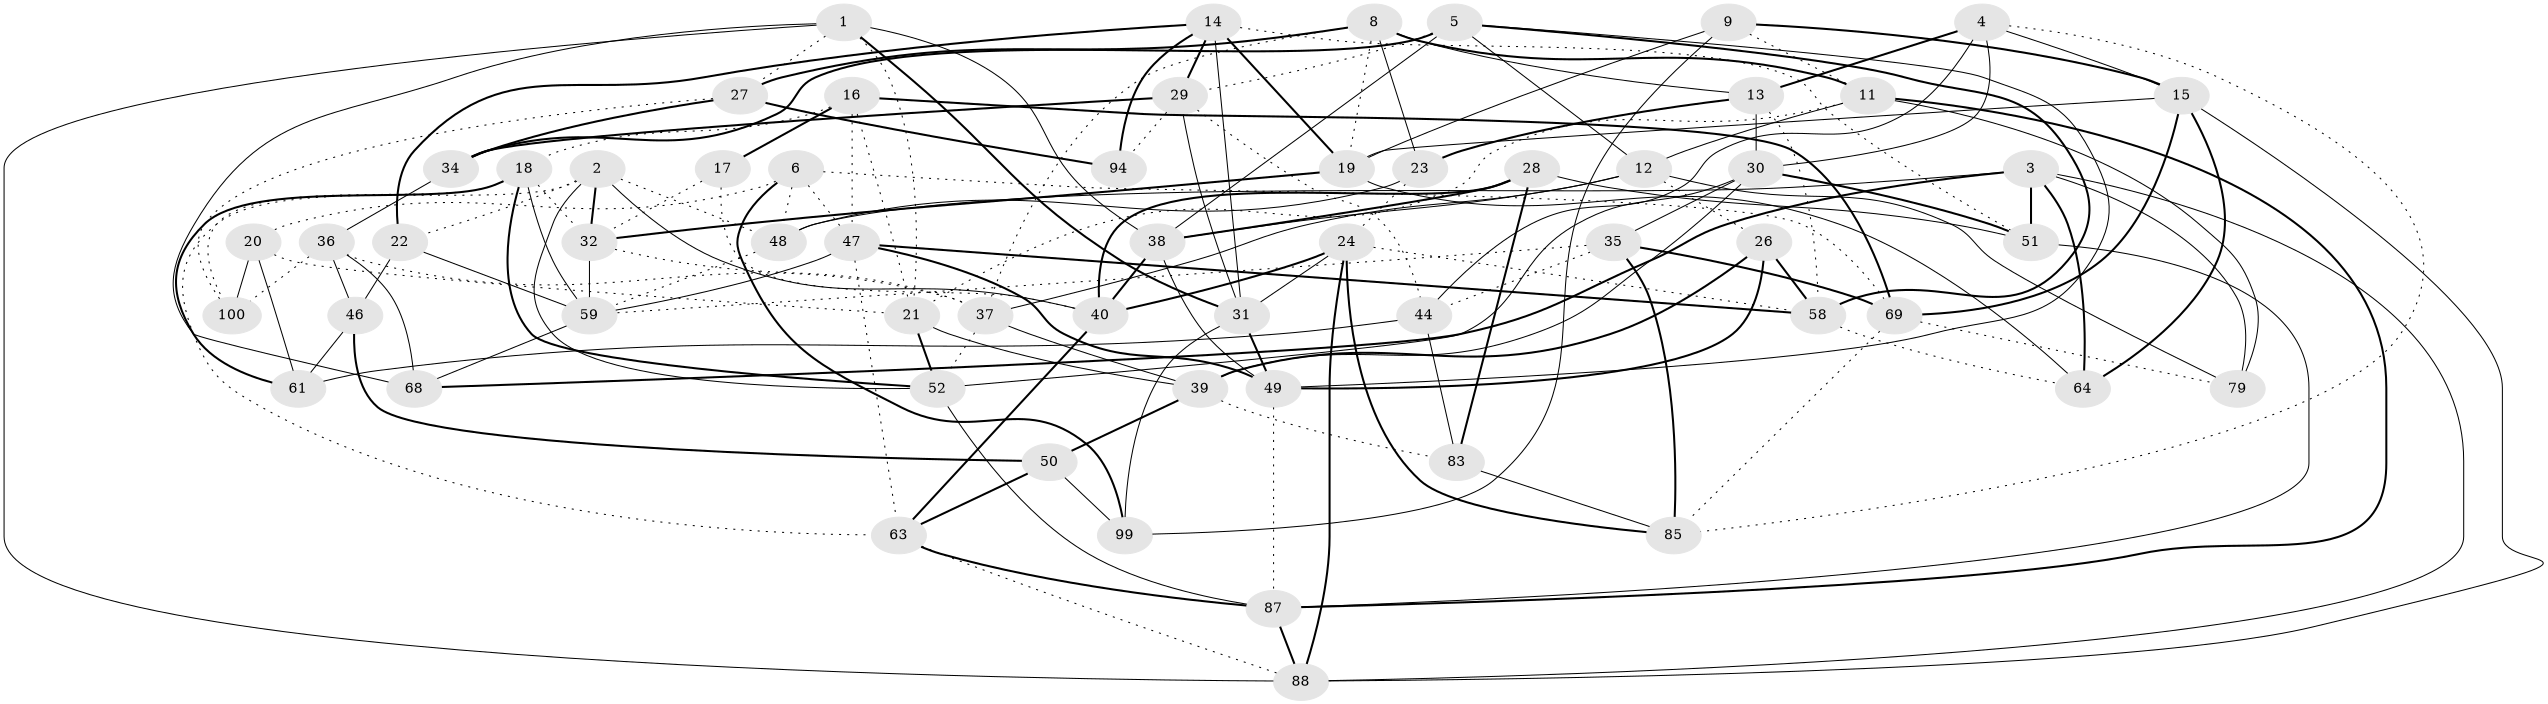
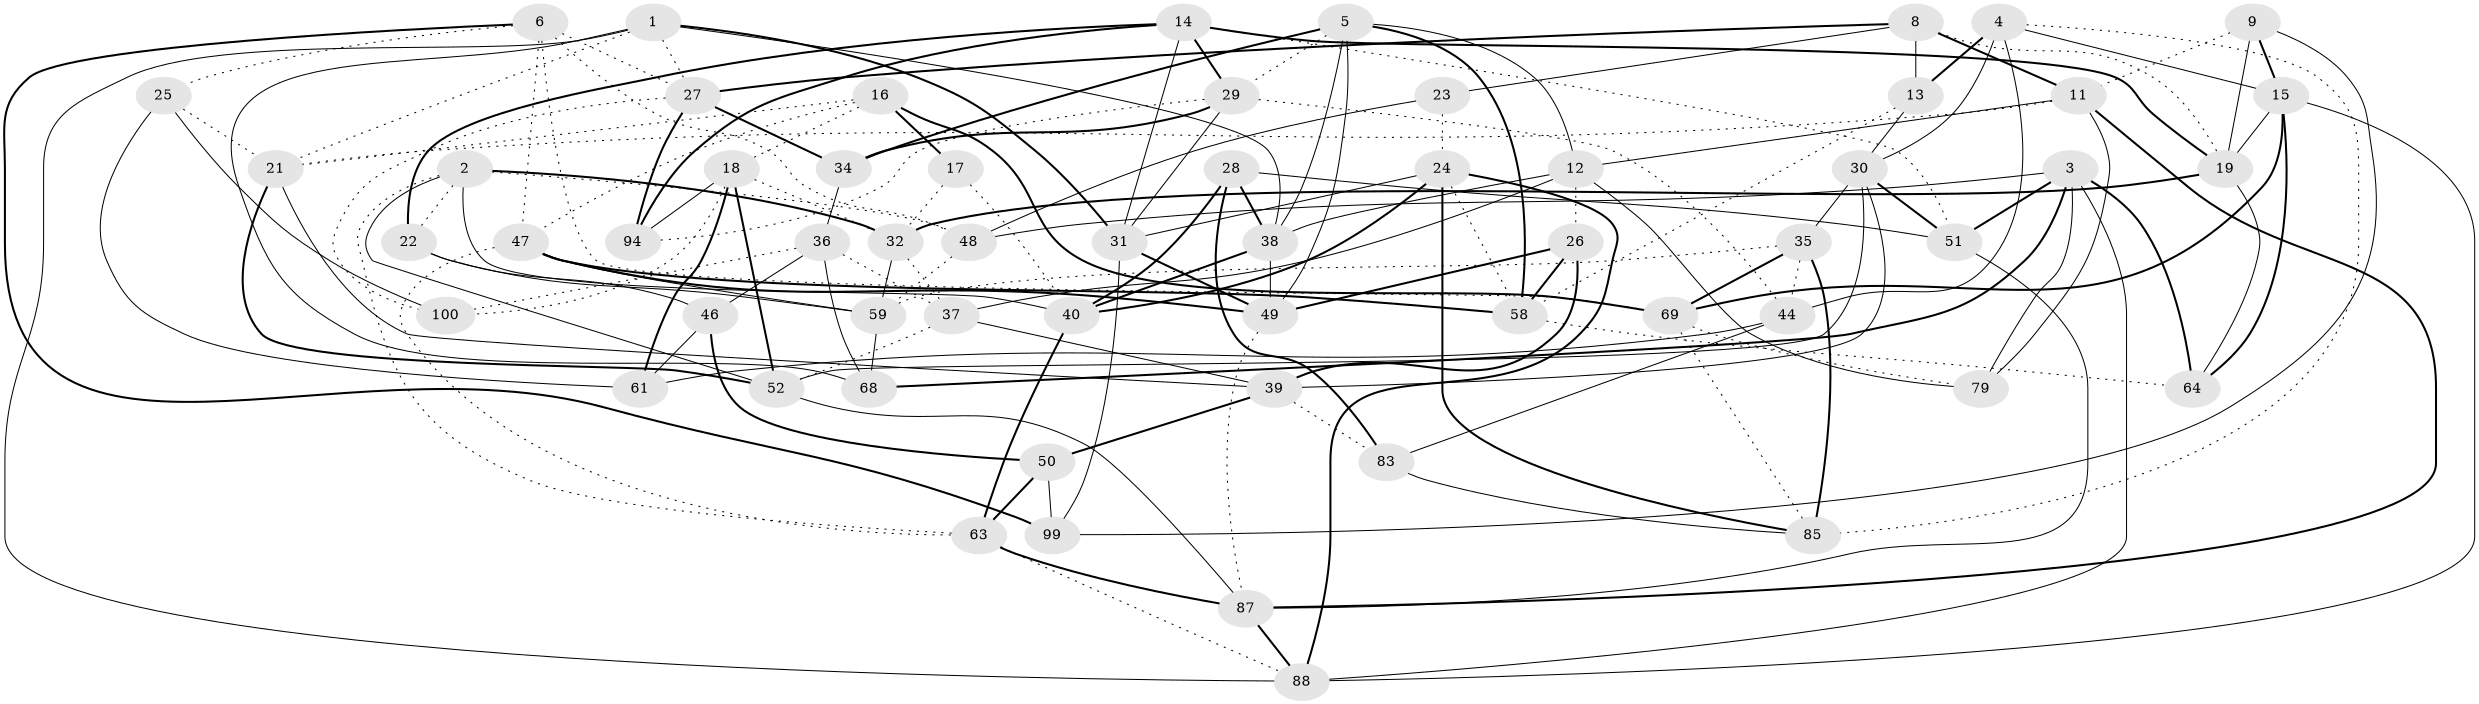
edge "6" -- "27": added
edge "8" -- "37": removed
edge "13" -- "23": removed
node "20": label "20" -> "25"
edge "18" -- "59": now "18" -- "94"
